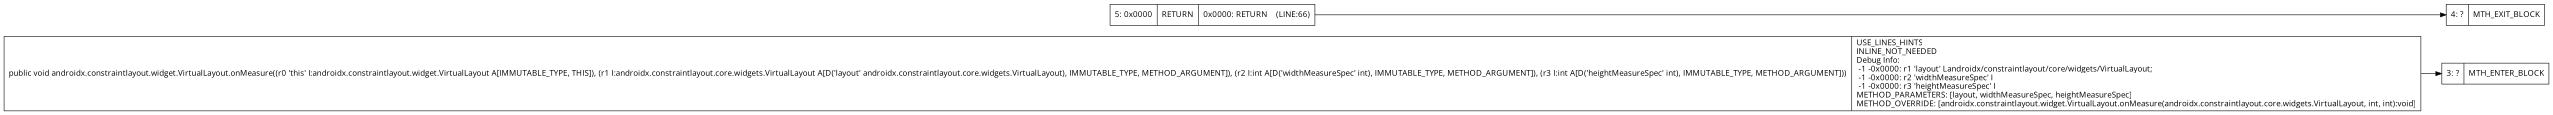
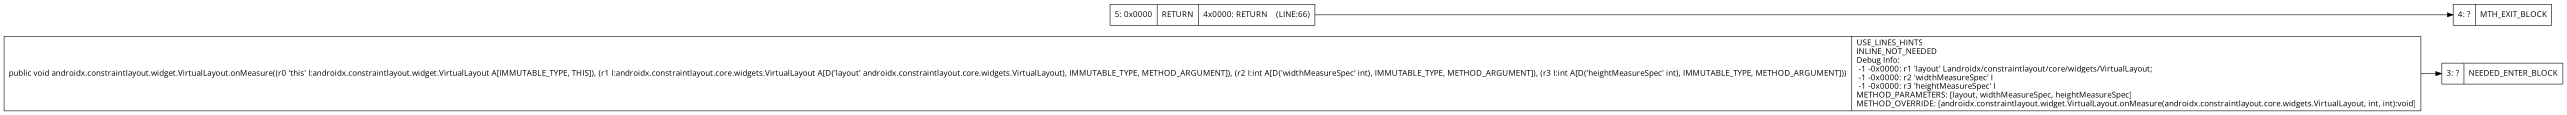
node "5: 0x0000": text "0x0000: RETURN    (LINE:66)" -> "4x0000: RETURN    (LINE:66)"
node "3: ?": text "MTH_ENTER_BLOCK" -> "NEEDED_ENTER_BLOCK"
